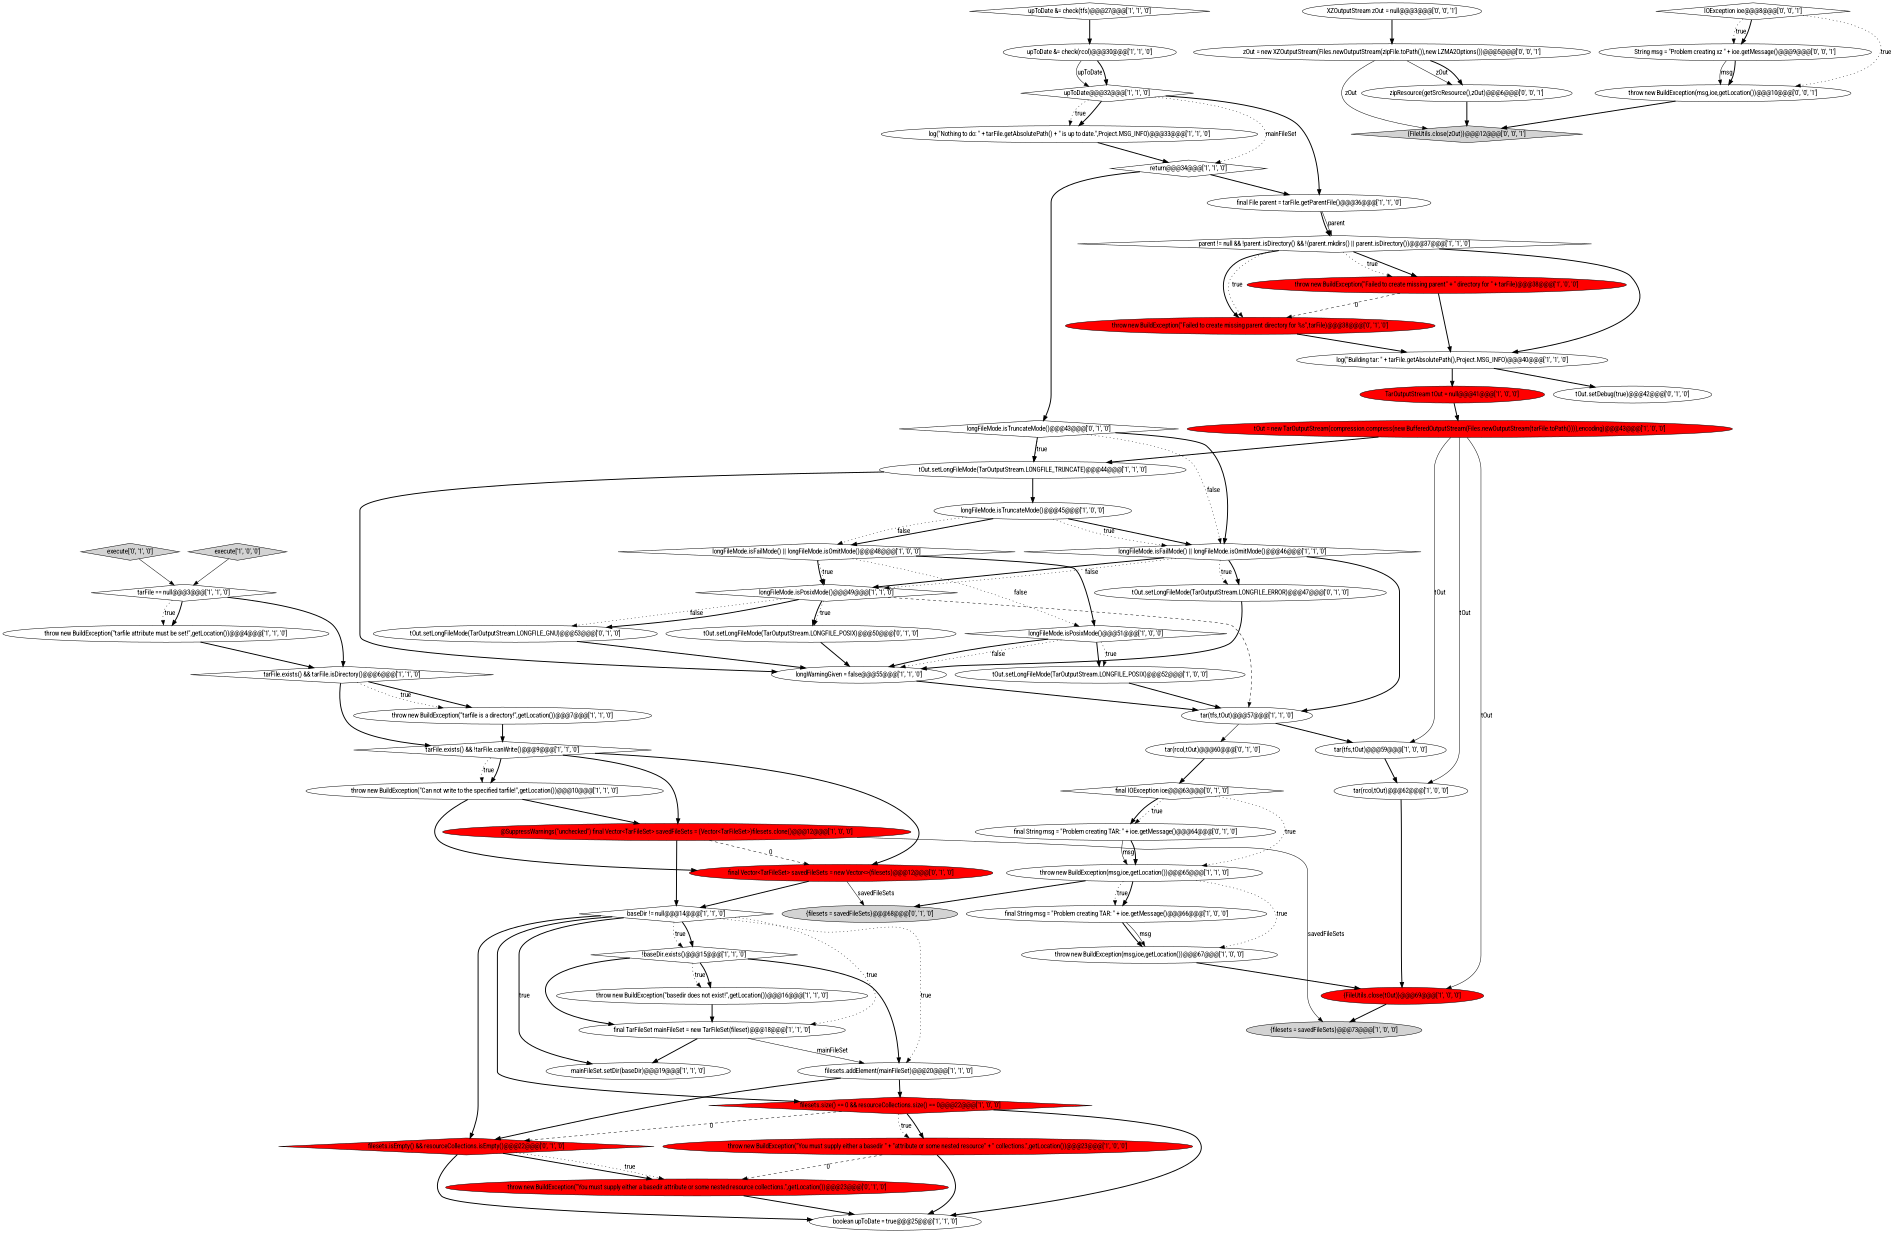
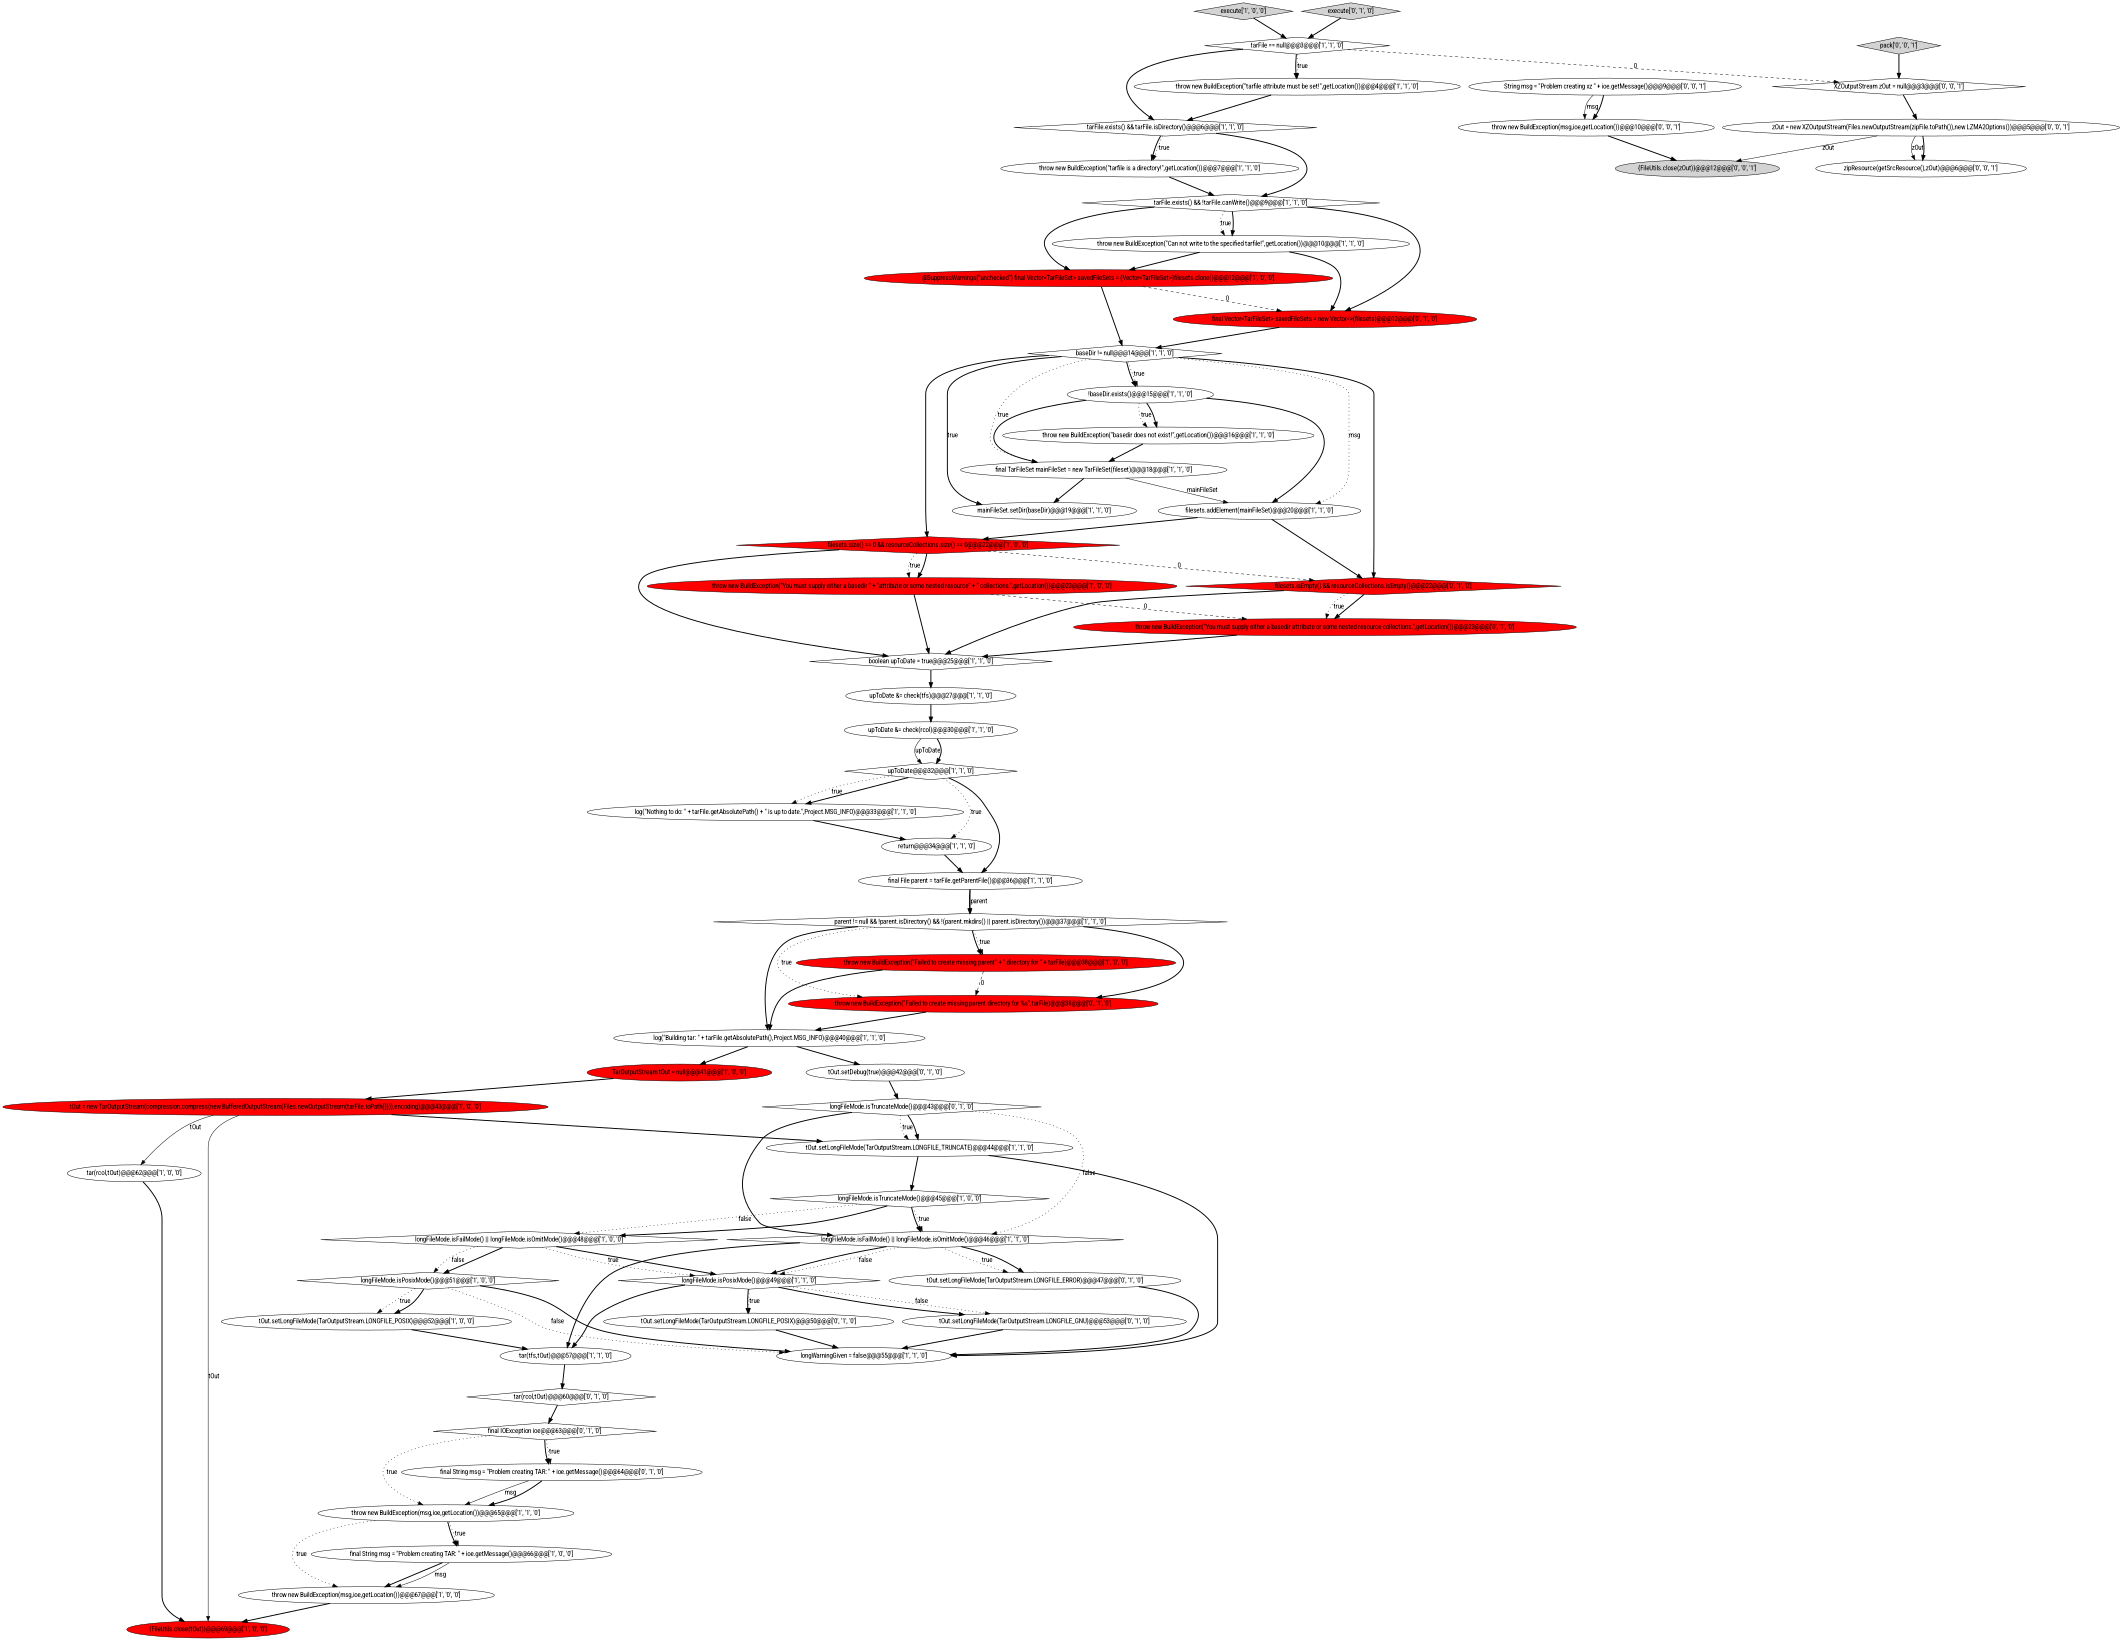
node "upToDate &= check(tfs)@@@27@@@['1', '1', '0']": shape diamond -> ellipse
node "XZOutputStream zOut = null@@@3@@@['0', '0', '1']": shape ellipse -> diamond
node "IOException ioe@@@8@@@['0', '0', '1']": removed
node "pack['0', '0', '1']": added
edge "tarFile == null@@@3@@@['1', '1', '0']" -> "XZOutputStream zOut = null@@@3@@@['0', '0', '1']": added, label "0"
edge "zipResource(getSrcResource(),zOut)@@@6@@@['0', '0', '1']" -> "{FileUtils.close(zOut)}@@@12@@@['0', '0', '1']": removed
edge "upToDate@@@32@@@['1', '1', '0']" -> "return@@@34@@@['1', '1', '0']": label "mainFileSet" -> "true"
node "{FileUtils.close(zOut)}@@@12@@@['0', '0', '1']": shape diamond -> ellipse
node "return@@@34@@@['1', '1', '0']": shape diamond -> ellipse
edge "return@@@34@@@['1', '1', '0']" -> "longFileMode.isTruncateMode()@@@43@@@['0', '1', '0']": now "tOut.setDebug(true)@@@42@@@['0', '1', '0']" -> "longFileMode.isTruncateMode()@@@43@@@['0', '1', '0']"
node "longFileMode.isTruncateMode()@@@45@@@['1', '0', '0']": shape ellipse -> diamond
edge "execute['0', '1', '0']" -> "tarFile == null@@@3@@@['1', '1', '0']": style solid -> bold
edge "execute['1', '0', '0']" -> "tarFile == null@@@3@@@['1', '1', '0']": style solid -> bold
edge "longFileMode.isPosixMode()@@@49@@@['1', '1', '0']" -> "tar(tfs,tOut)@@@57@@@['1', '1', '0']": style dashed -> bold
edge "boolean upToDate = true@@@25@@@['1', '1', '0']" -> "upToDate &= check(tfs)@@@27@@@['1', '1', '0']": added
edge "longWarningGiven = false@@@55@@@['1', '1', '0']" -> "tar(tfs,tOut)@@@57@@@['1', '1', '0']": removed
edge "tar(tfs,tOut)@@@57@@@['1', '1', '0']" -> "tar(rcol,tOut)@@@60@@@['0', '1', '0']": style solid -> bold
node "tar(rcol,tOut)@@@60@@@['0', '1', '0']": shape ellipse -> diamond
node "tar(tfs,tOut)@@@59@@@['1', '0', '0']": removed
node "{filesets = savedFileSets}@@@68@@@['0', '1', '0']": removed
node "!baseDir.exists()@@@15@@@['1', '1', '0']": shape diamond -> ellipse
edge "baseDir != null@@@14@@@['1', '1', '0']" -> "filesets.addElement(mainFileSet)@@@20@@@['1', '1', '0']": label "true" -> "msg"
node "{filesets = savedFileSets}@@@73@@@['1', '0', '0']": removed
node "boolean upToDate = true@@@25@@@['1', '1', '0']": shape ellipse -> diamond
